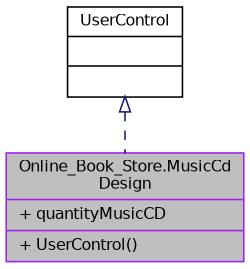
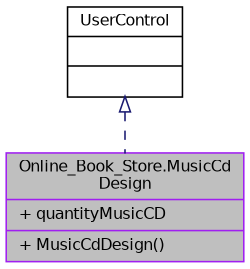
node "Online_Book_Store.MusicCd": text "+ UserControl()" -> "+ MusicCdDesign()"
